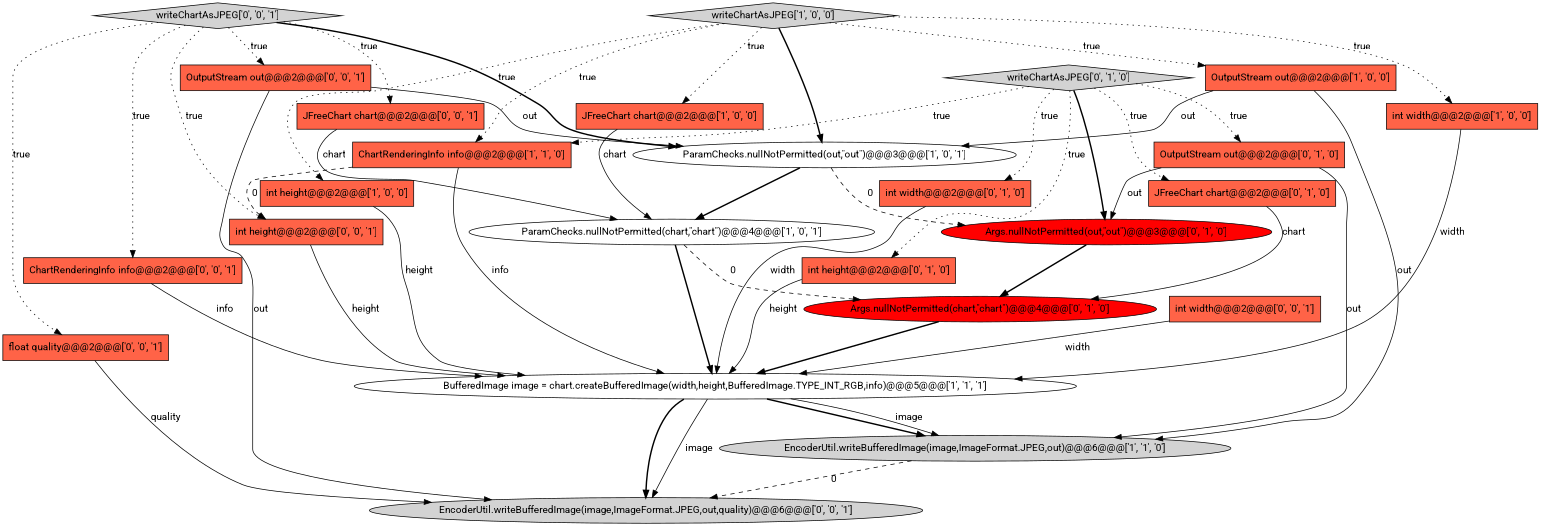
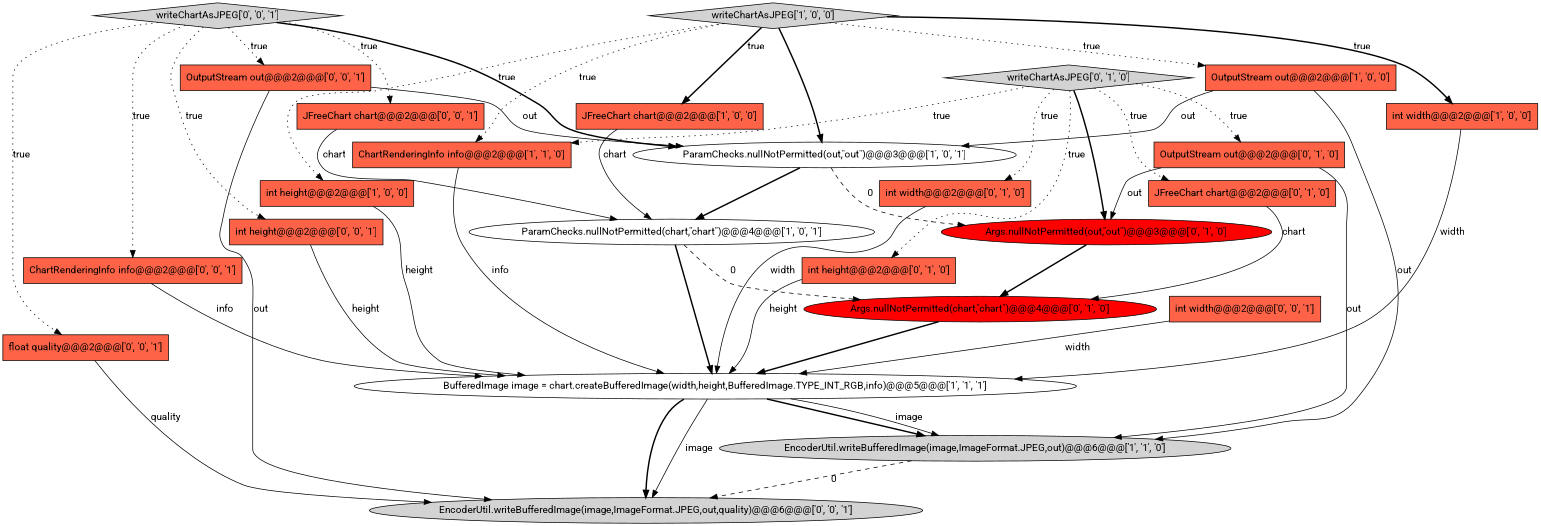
edge "writeChartAsJPEG['1', '0', '0']" -> "int width@@@2@@@['1', '0', '0']": style dotted -> bold
edge "writeChartAsJPEG['1', '0', '0']" -> "JFreeChart chart@@@2@@@['1', '0', '0']": style dotted -> bold
edge "ChartRenderingInfo info@@@2@@@['1', '1', '0']" -> "int height@@@2@@@['0', '0', '1']": removed, label "0"
